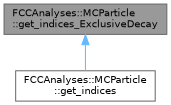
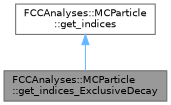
edge "FCCAnalyses::MCParticle ::get_indices" -> "FCCAnalyses::MCParticle ::get_indices_ExclusiveDecay": reversed
